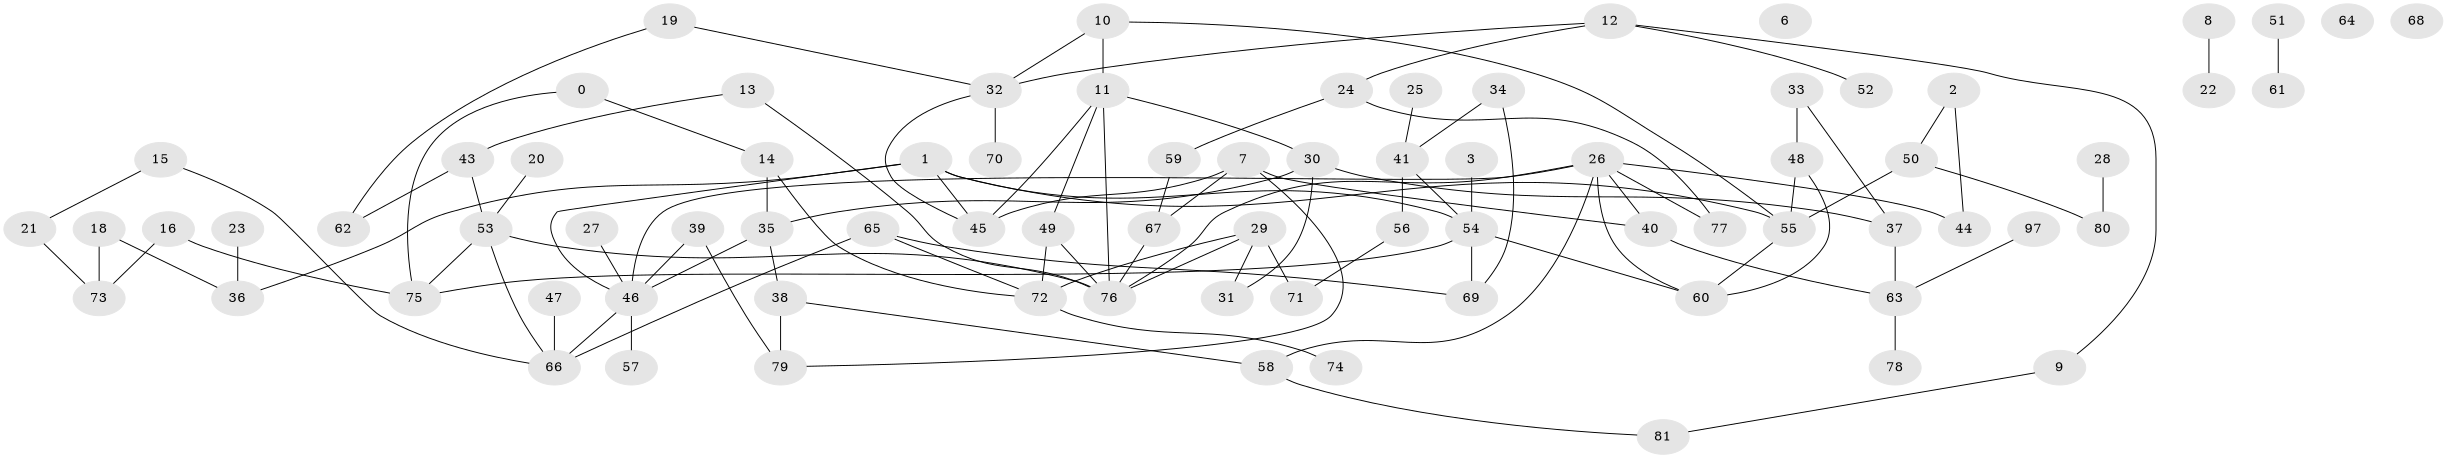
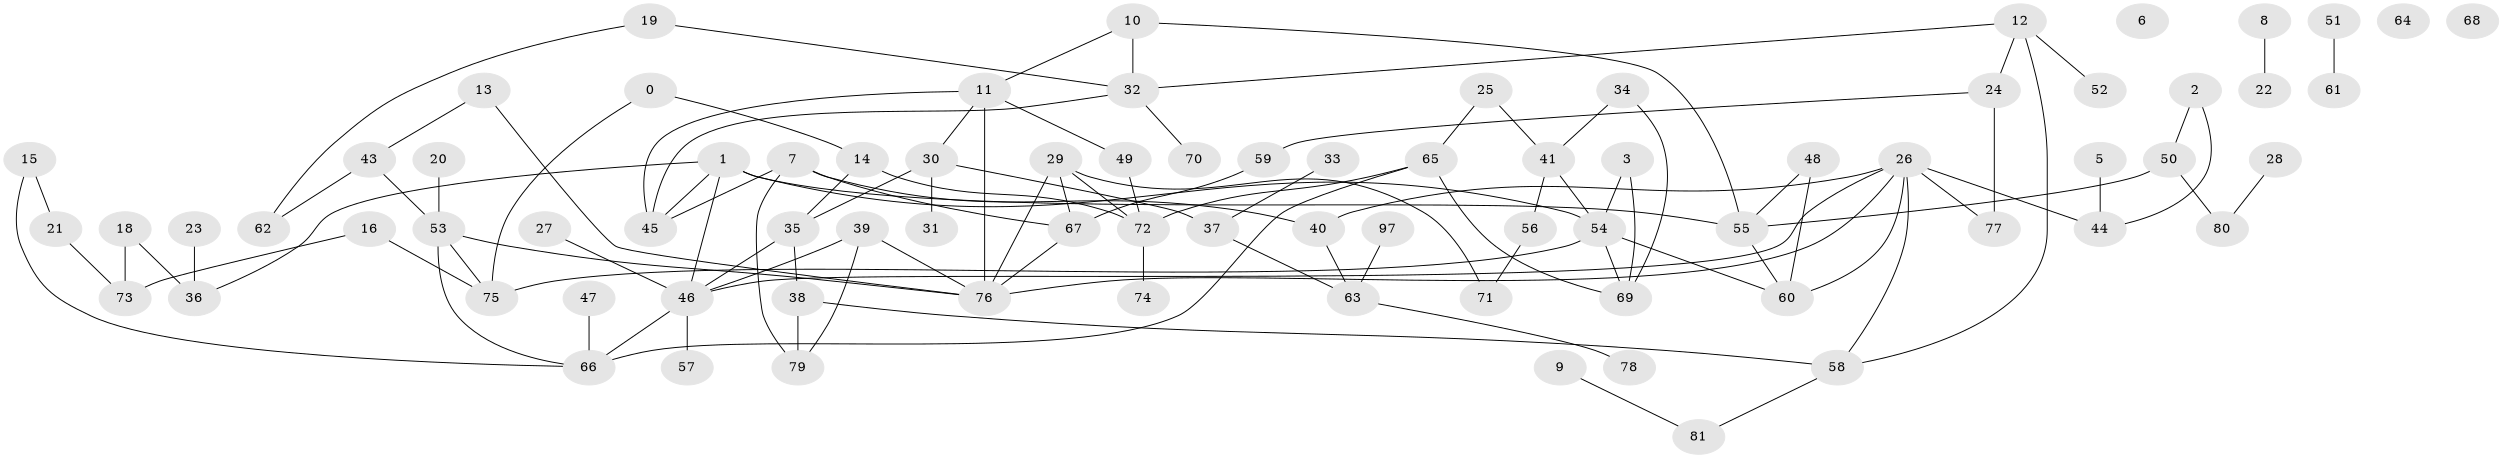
edge "12" -- "9": now "12" -- "58"
edge "33" -- "48": removed
edge "25" -- "65": added
node "5": added
edge "3" -- "69": added
edge "49" -- "76": now "39" -- "76"
edge "29" -- "31": now "29" -- "67"
